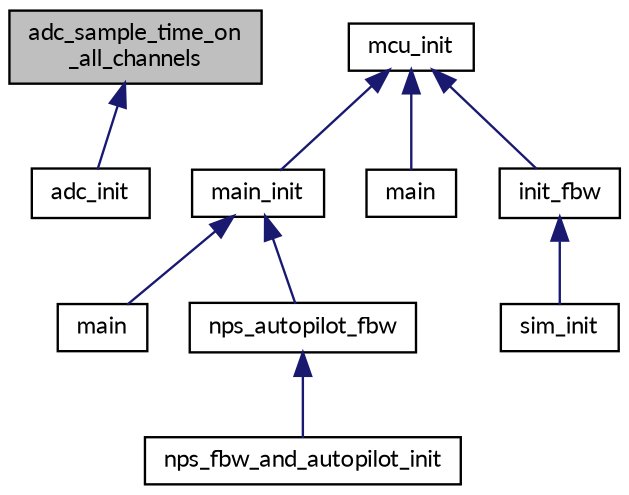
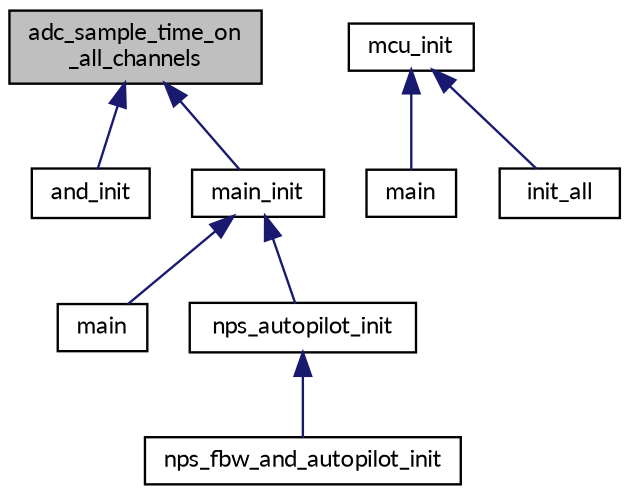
edge "main_init" -> "mcu_init": now "main_init" -> "adc_sample_time_on _all_channels"
node "adc_init": label "adc_init" -> "and_init"
node "init_fbw": label "init_fbw" -> "init_all"
node "nps_autopilot_fbw": label "nps_autopilot_fbw" -> "nps_autopilot_init"
node "sim_init": removed
